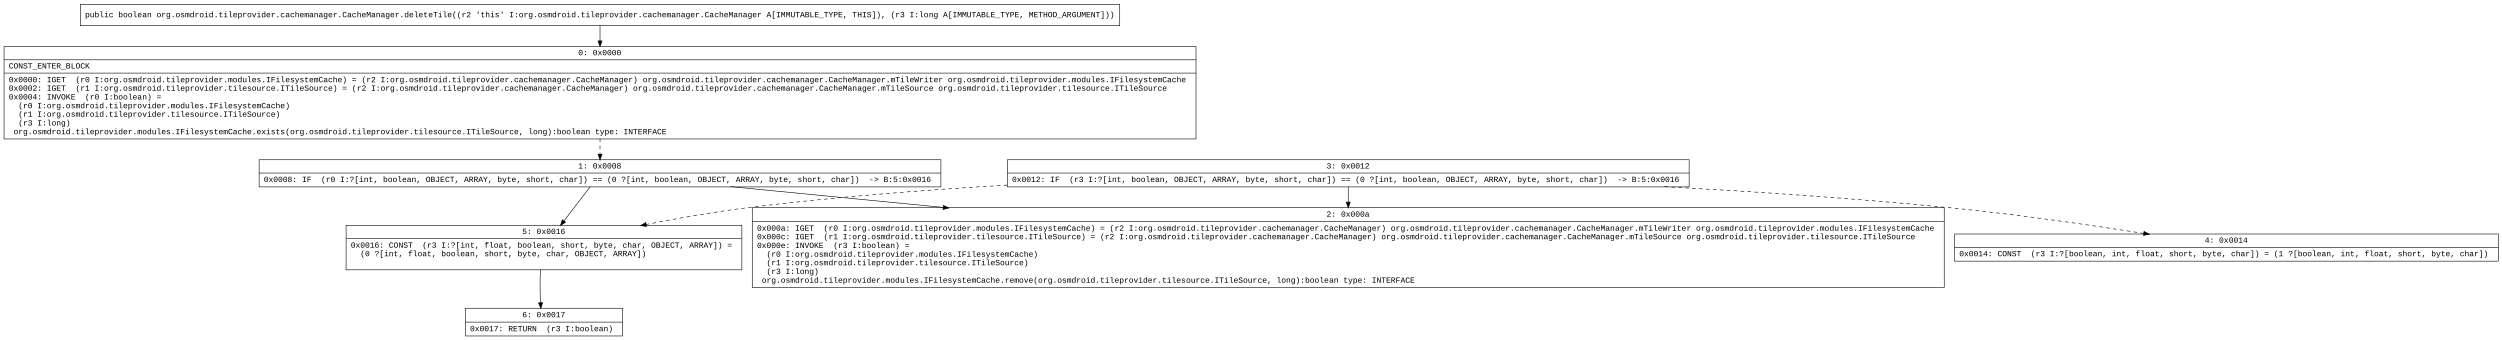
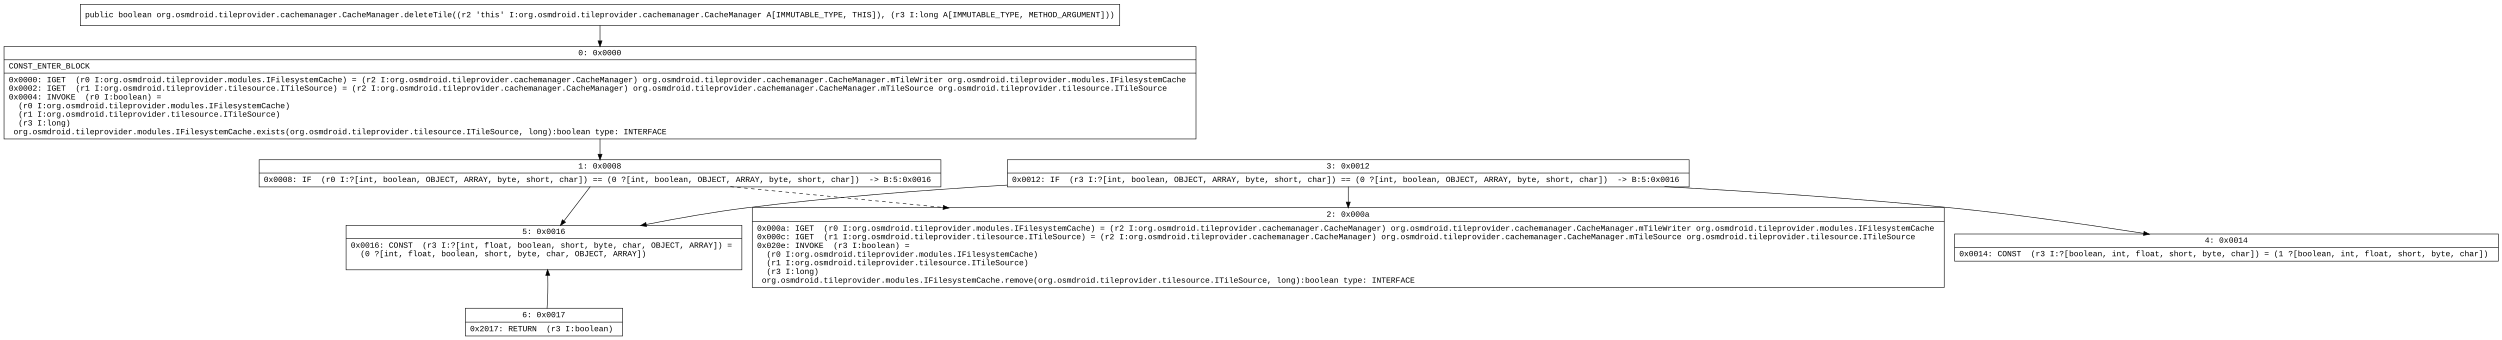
edge "0: 0x0000" -> "1: 0x0008": style dashed -> solid
edge "1: 0x0008" -> "2: 0x000a": style solid -> dashed
edge "3: 0x0012" -> "5: 0x0016": style dashed -> solid
edge "3: 0x0012" -> "4: 0x0014": style dashed -> solid
node "2: 0x000a": text "0x000e: INVOKE  (r3 I:boolean) =" -> "0x020e: INVOKE  (r3 I:boolean) ="
edge "5: 0x0016" -> "6: 0x0017": reversed
node "6: 0x0017": text "0x0017: RETURN  (r3 I:boolean)" -> "0x2017: RETURN  (r3 I:boolean)"
